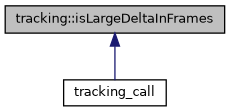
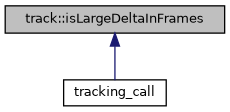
node "tracking::isLargeDeltaInFrames": label "tracking::isLargeDeltaInFrames" -> "track::isLargeDeltaInFrames"
